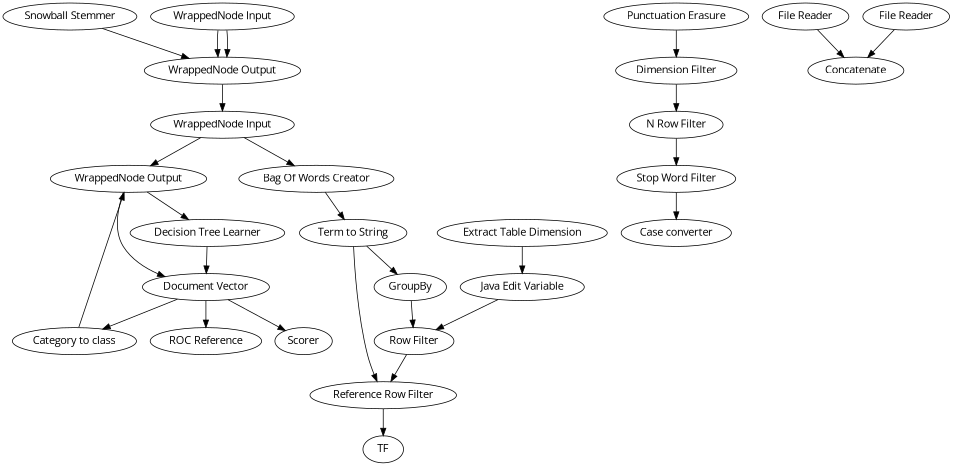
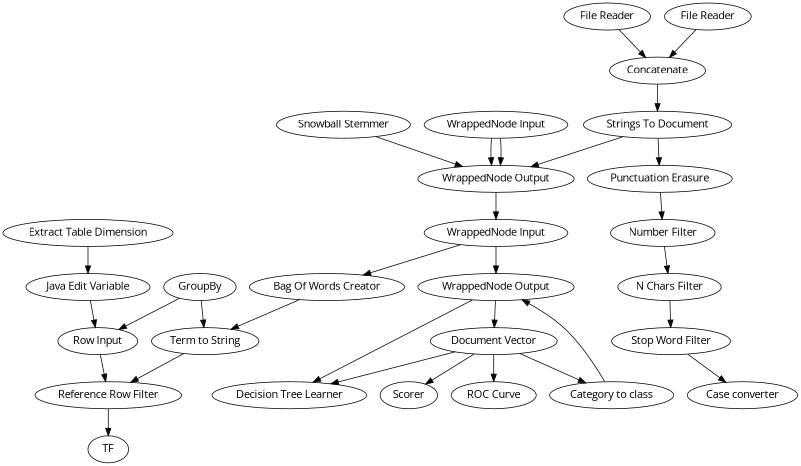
node "Dimension Filter": label "Dimension Filter" -> "Number Filter"
node "Strings To Document": added
node "N Row Filter": label "N Row Filter" -> "N Chars Filter"
edge "Decision Tree Learner" -> "Document Vector": reversed
edge "Term to String" -> "GroupBy": reversed
node "ROC Reference": label "ROC Reference" -> "ROC Curve"
node "Row Filter": label "Row Filter" -> "Row Input"
